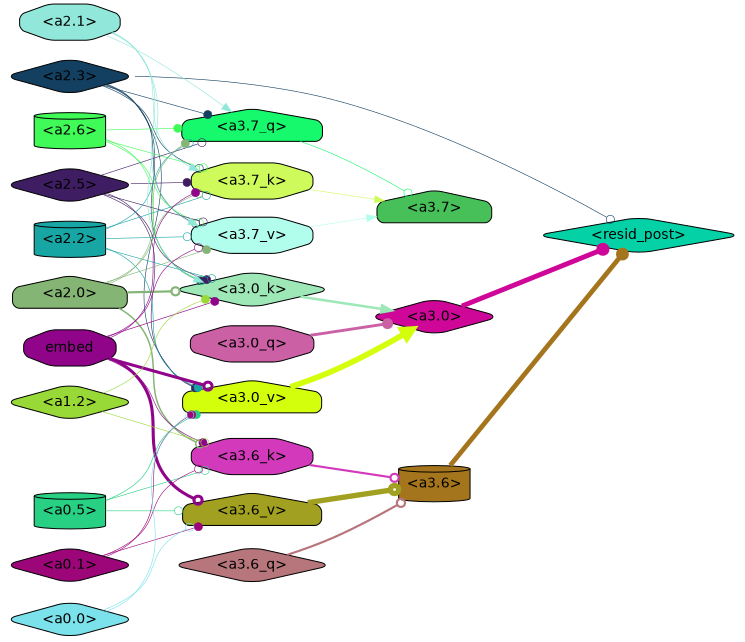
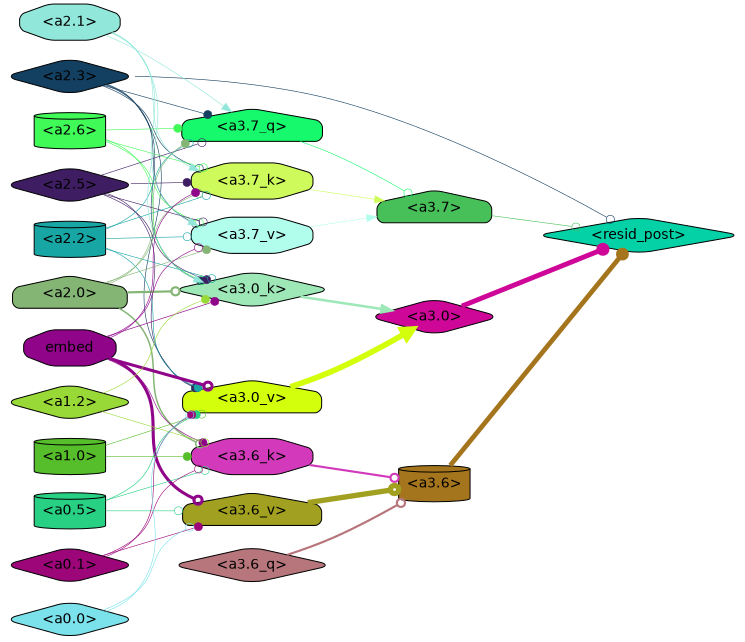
edge "<a3.7>" -> "<resid_post>": added
node "<a3.0_q>": removed
node "<a1.0>": added
